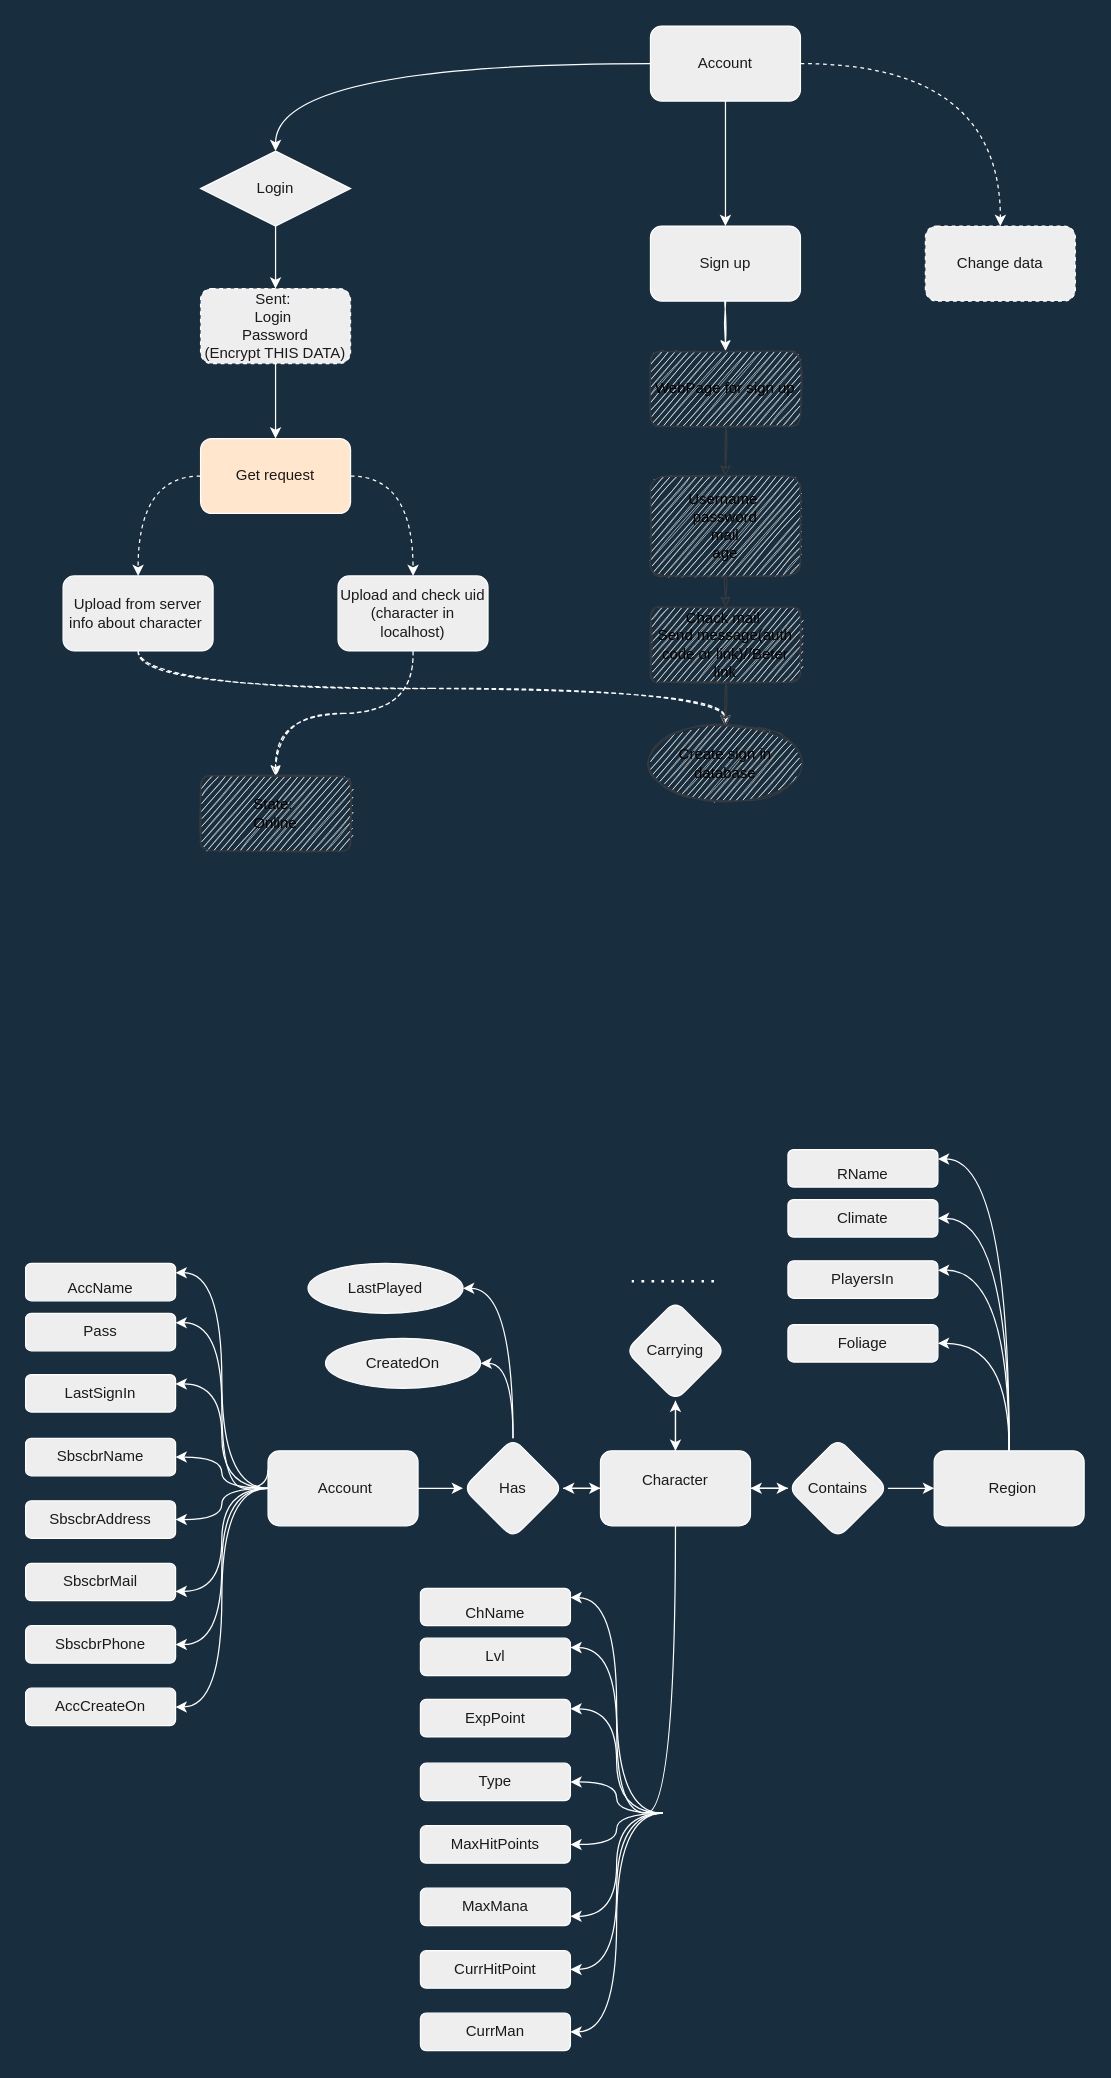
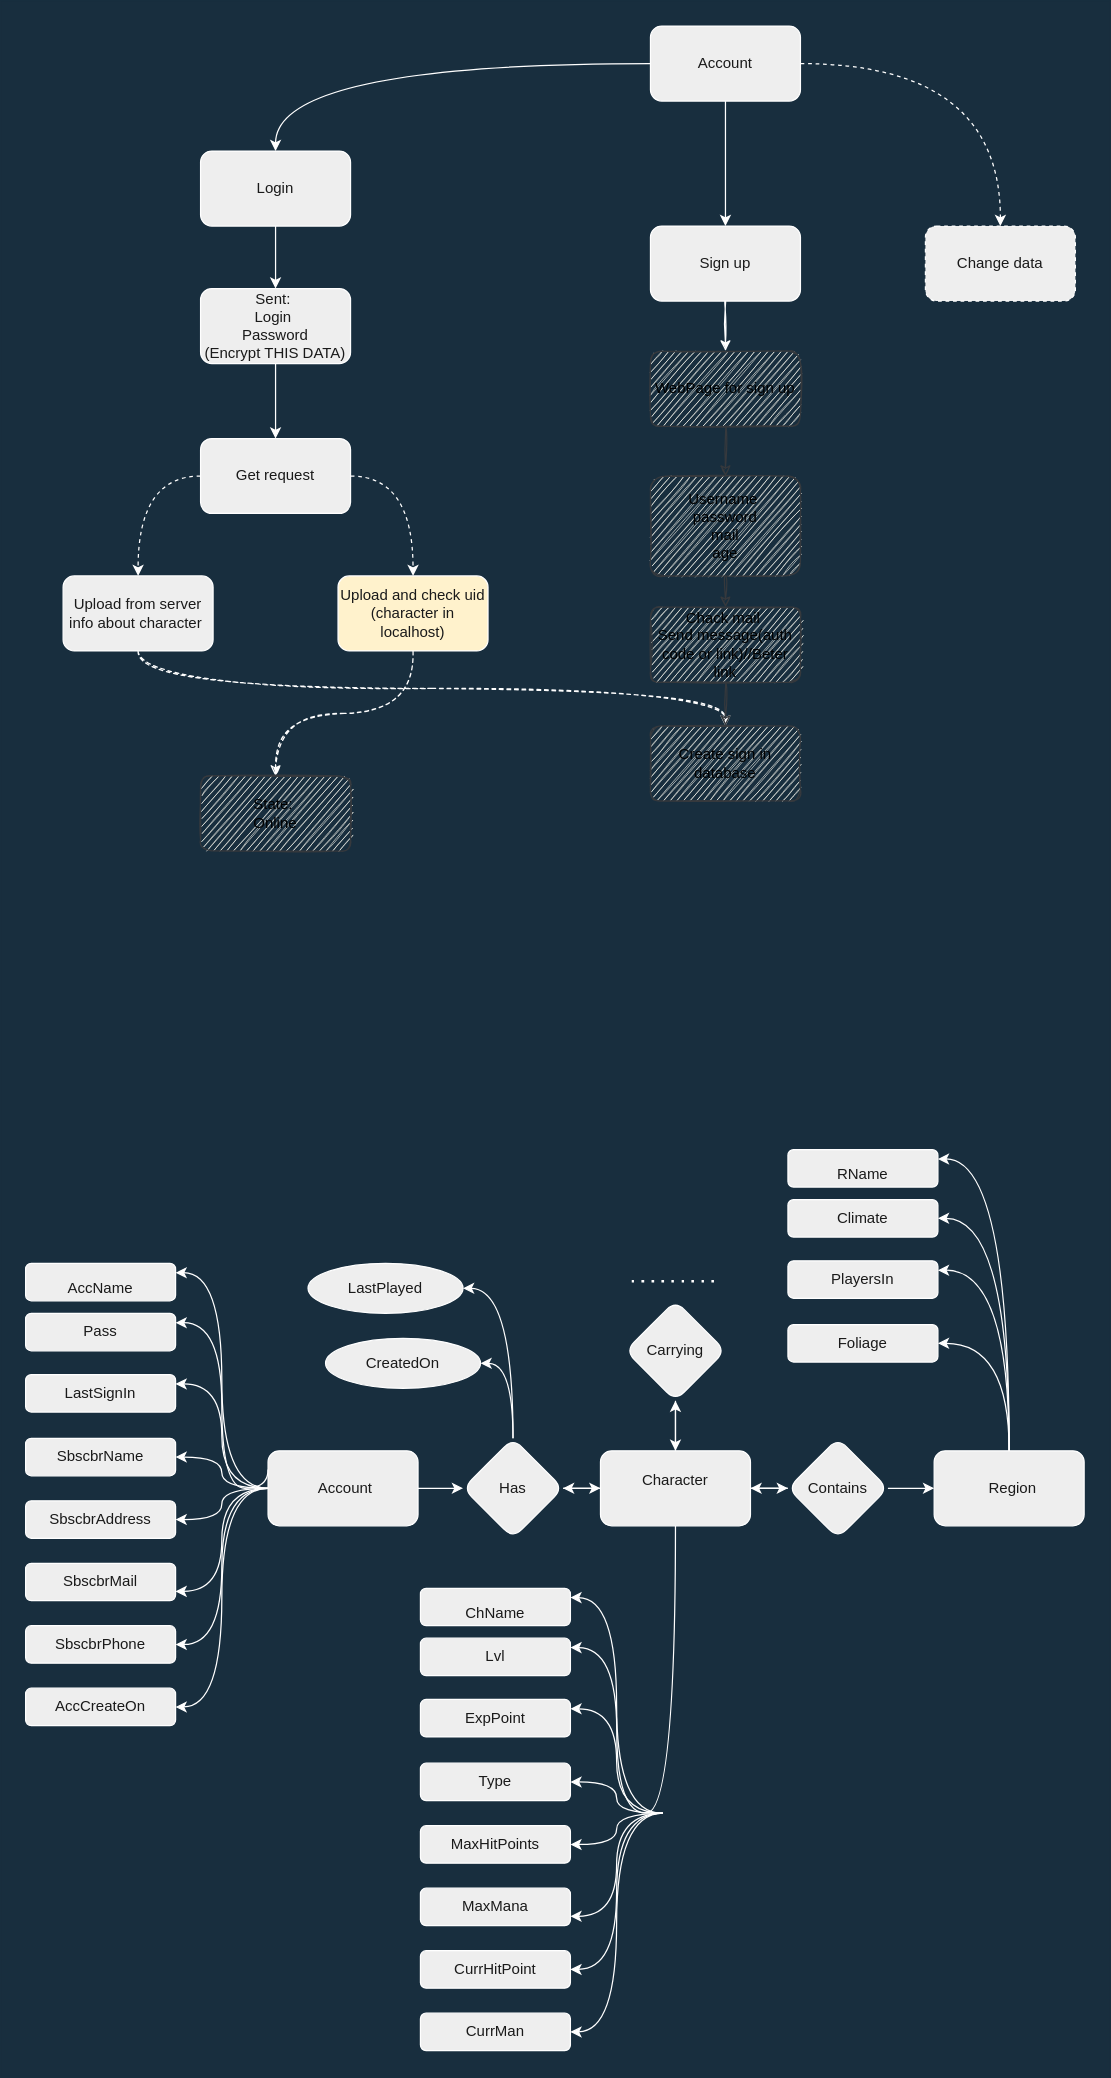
node "Login": shape diamond -> rounded rectangle
node "Sent: Login Password (Encrypt THIS DATA)": style dashed -> solid
node "Get request": fillcolor #ffe6cc -> #eeeeee
node "Upload and check uid (character in localhost)": fillcolor #eeeeee -> #fff2cc
node "Create sign in database": shape ellipse -> rounded rectangle
